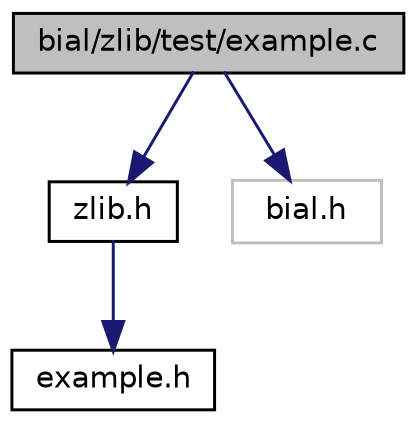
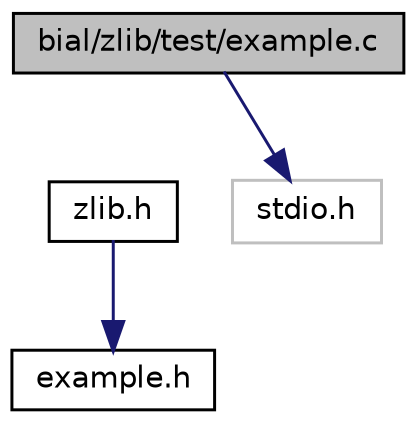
edge "bial/zlib/test/example.c" -> "zlib.h": removed
node "bial.h": label "bial.h" -> "stdio.h"
